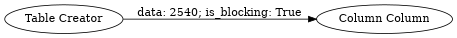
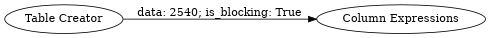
node "Column Column": label "Column Column" -> "Column Expressions"
